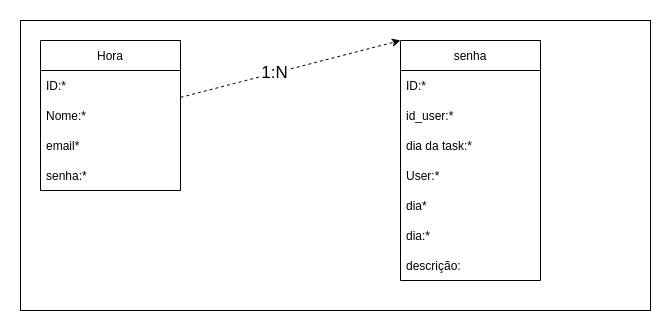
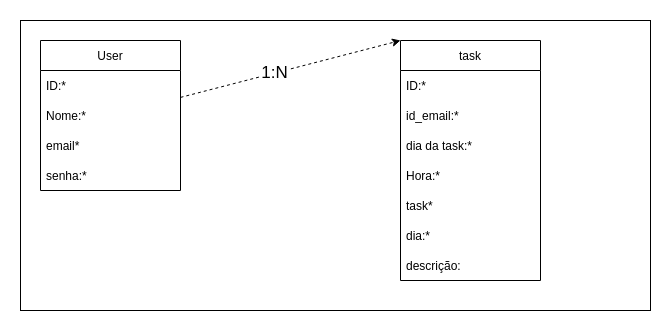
node "Hora": label "Hora" -> "User"
node "senha": label "senha" -> "task"
node "id_user:*": label "id_user:*" -> "id_email:*"
node "User:*": label "User:*" -> "Hora:*"
node "dia*": label "dia*" -> "task*"
